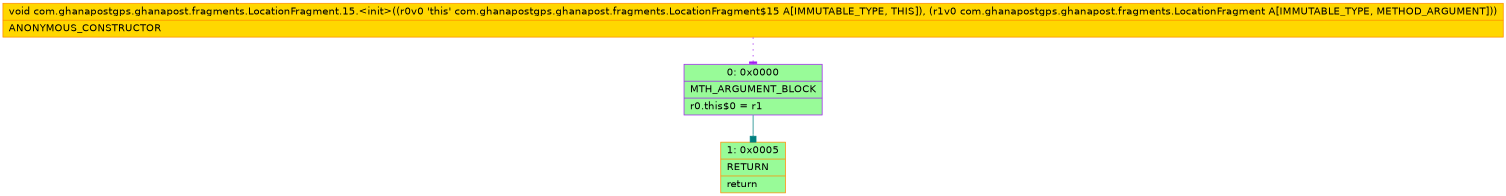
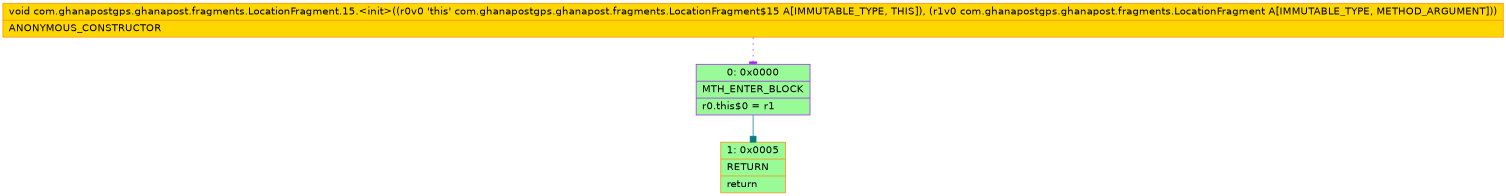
node "0: 0x0000": text "MTH_ARGUMENT_BLOCK" -> "MTH_ENTER_BLOCK"
